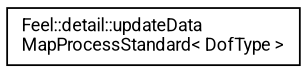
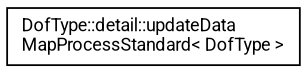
node "Feel::detail::updateData MapProcessStandard< DofType >": label "Feel::detail::updateData MapProcessStandard< DofType >" -> "DofType::detail::updateData MapProcessStandard< DofType >"
